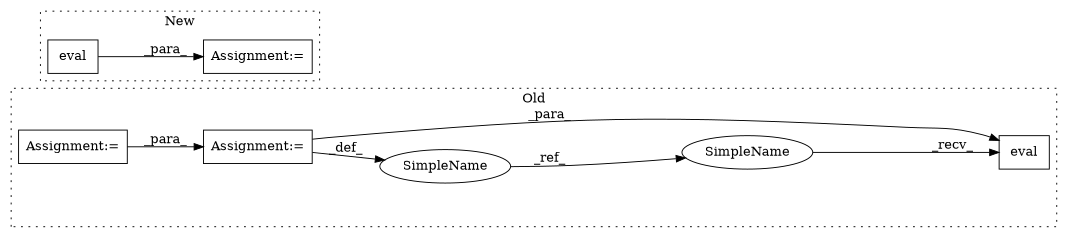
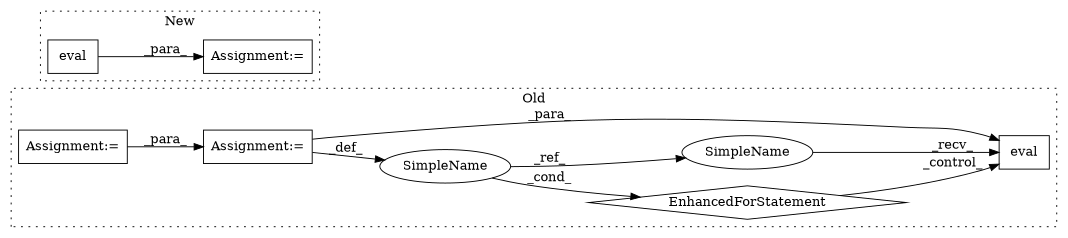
node "EnhancedForStatement": added
